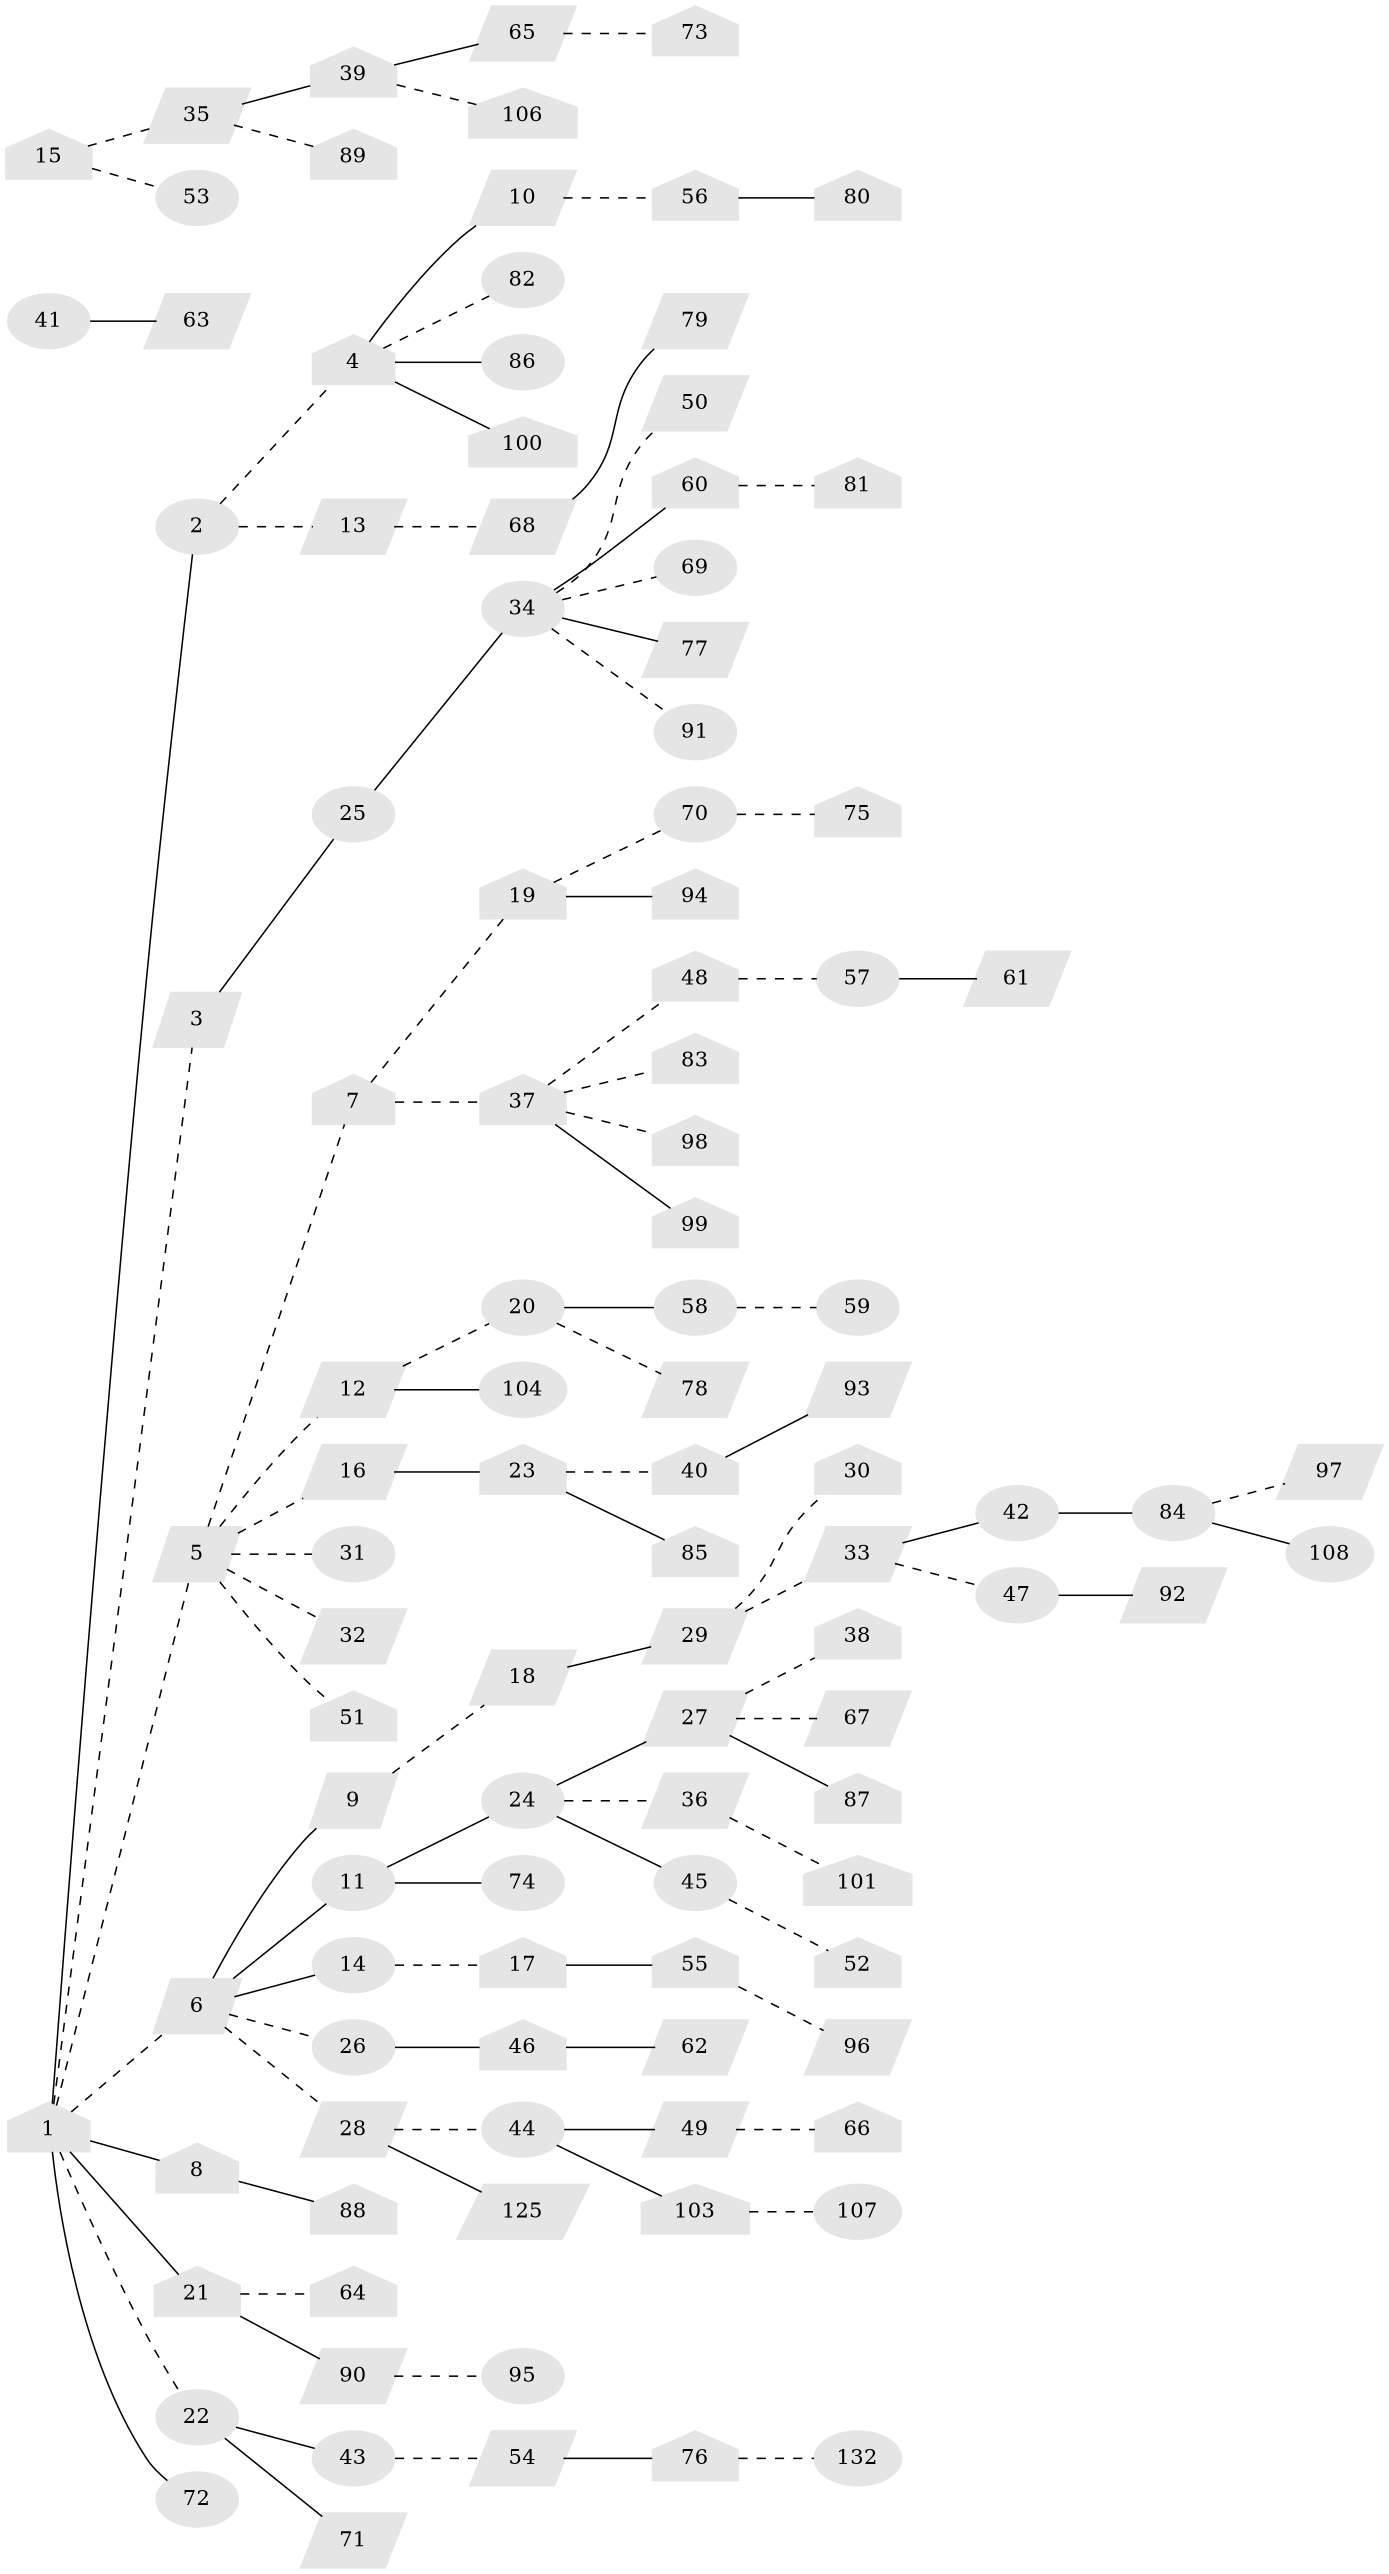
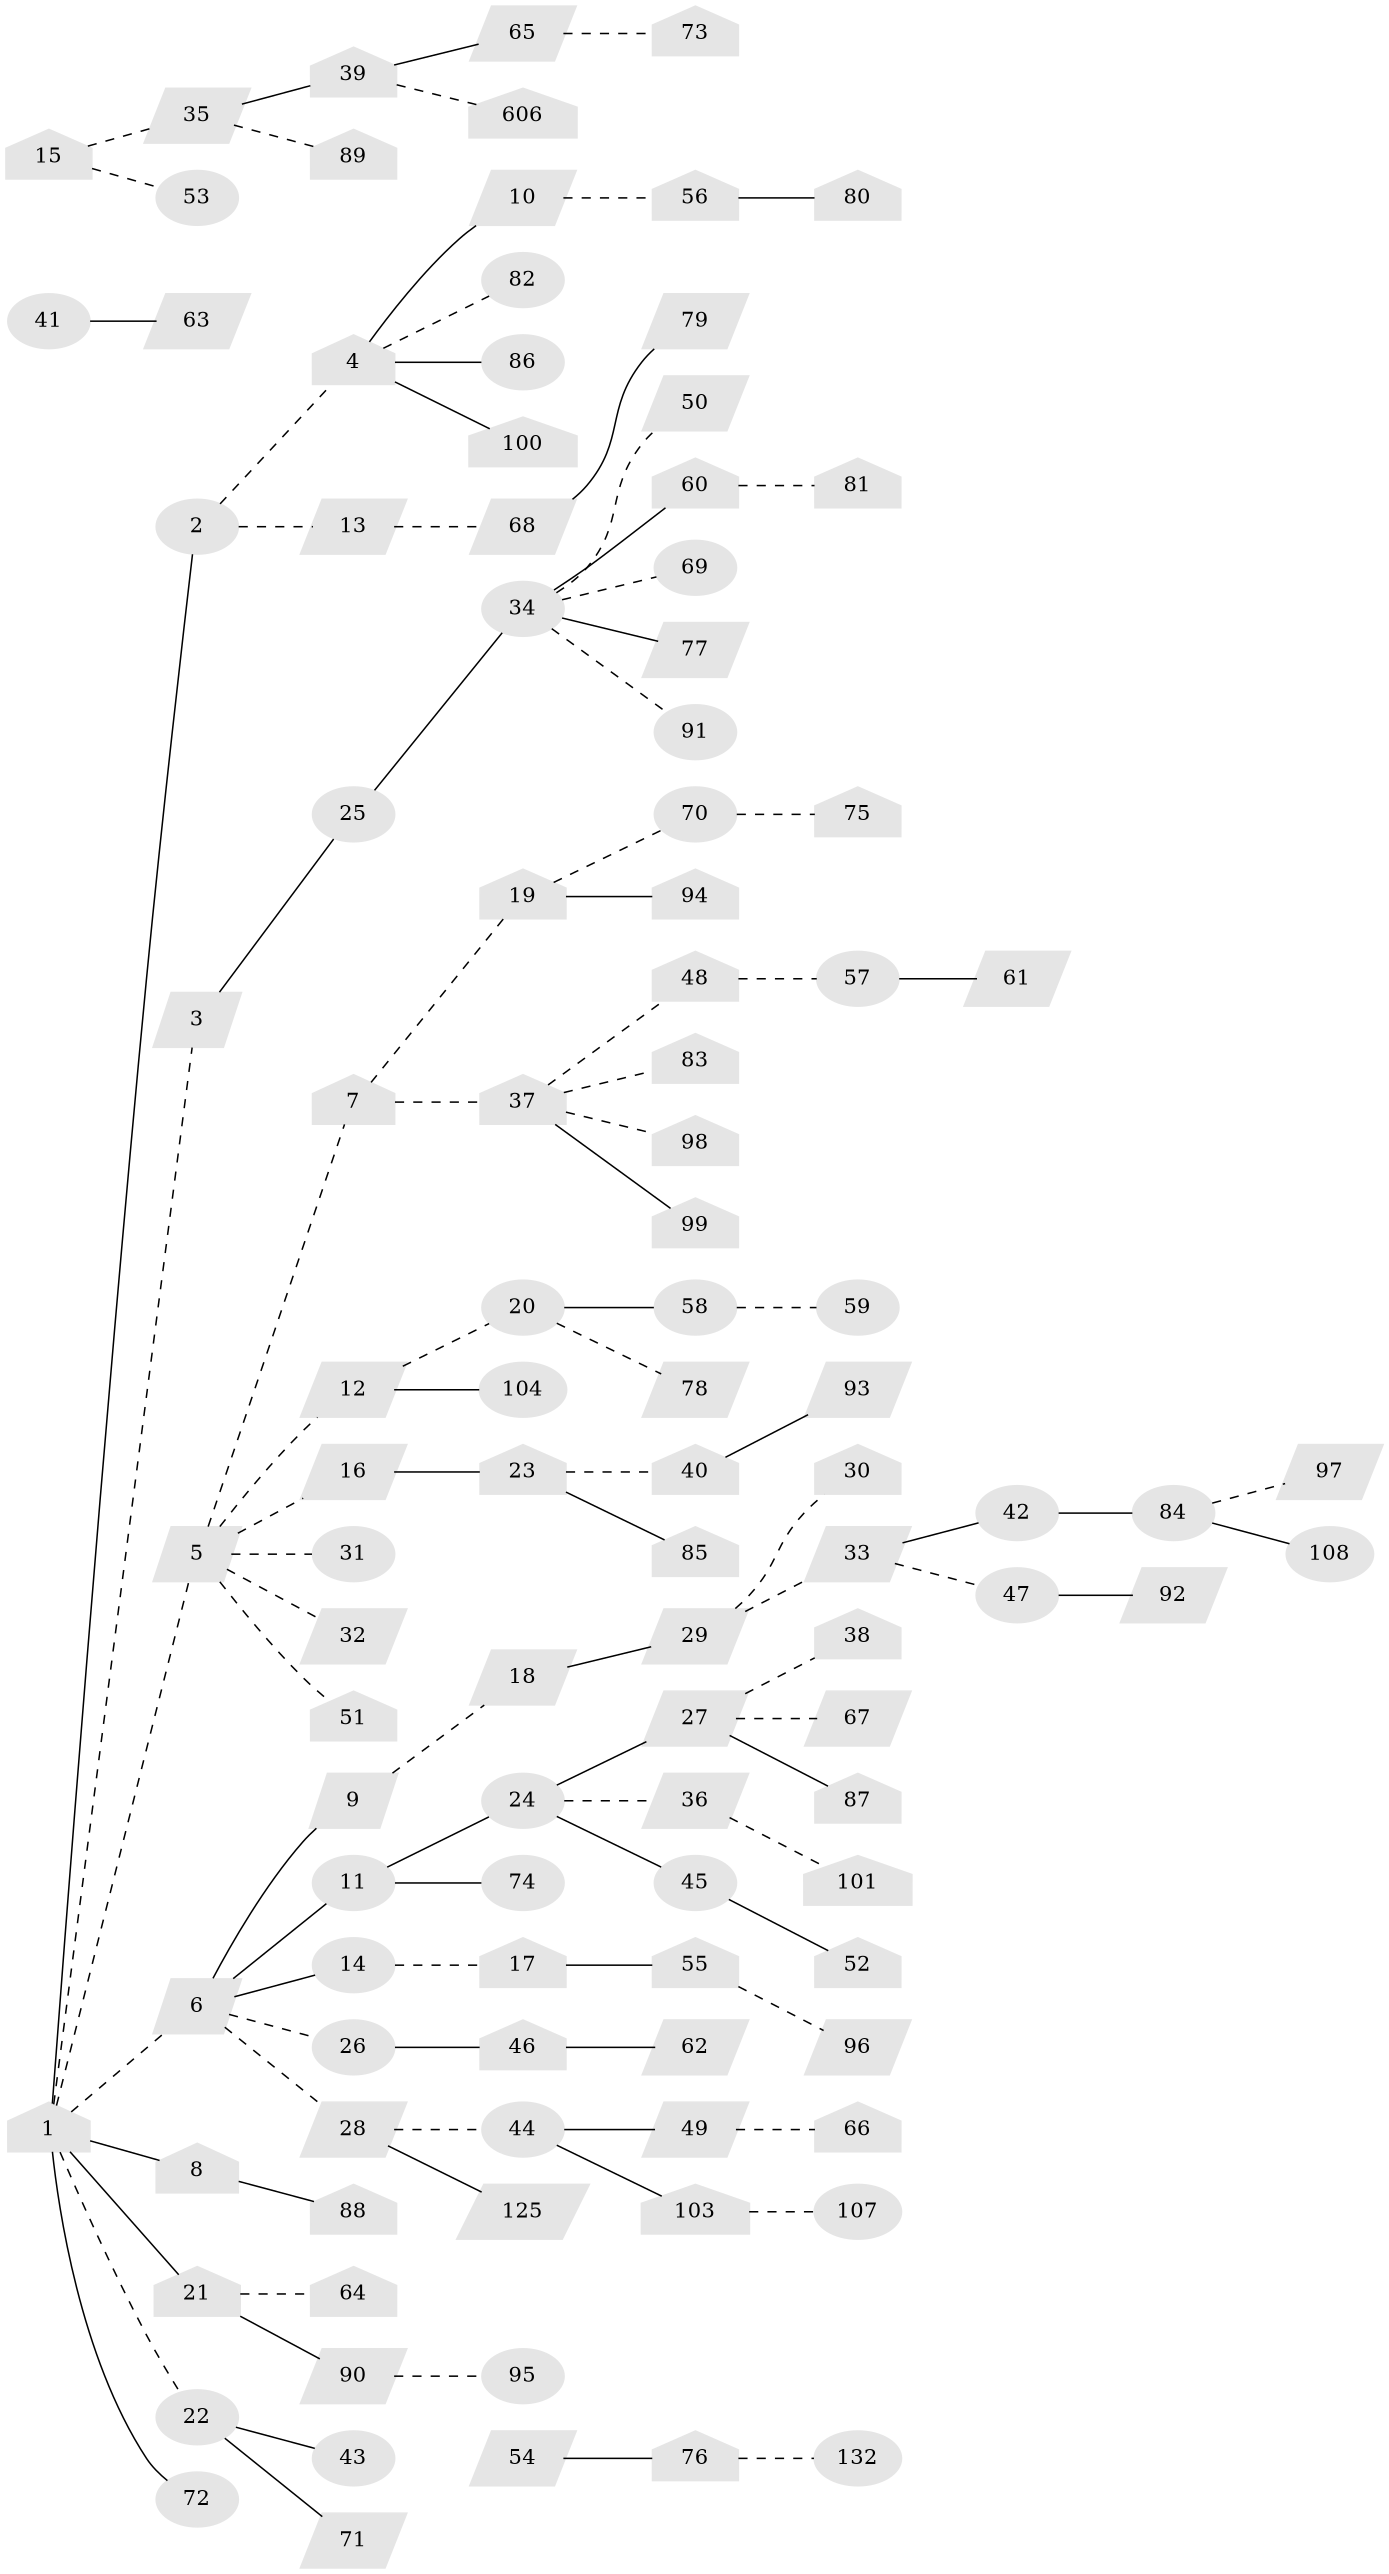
node "106": label "106" -> "606"
edge "45" -- "52": style dashed -> solid
edge "43" -- "54": removed
